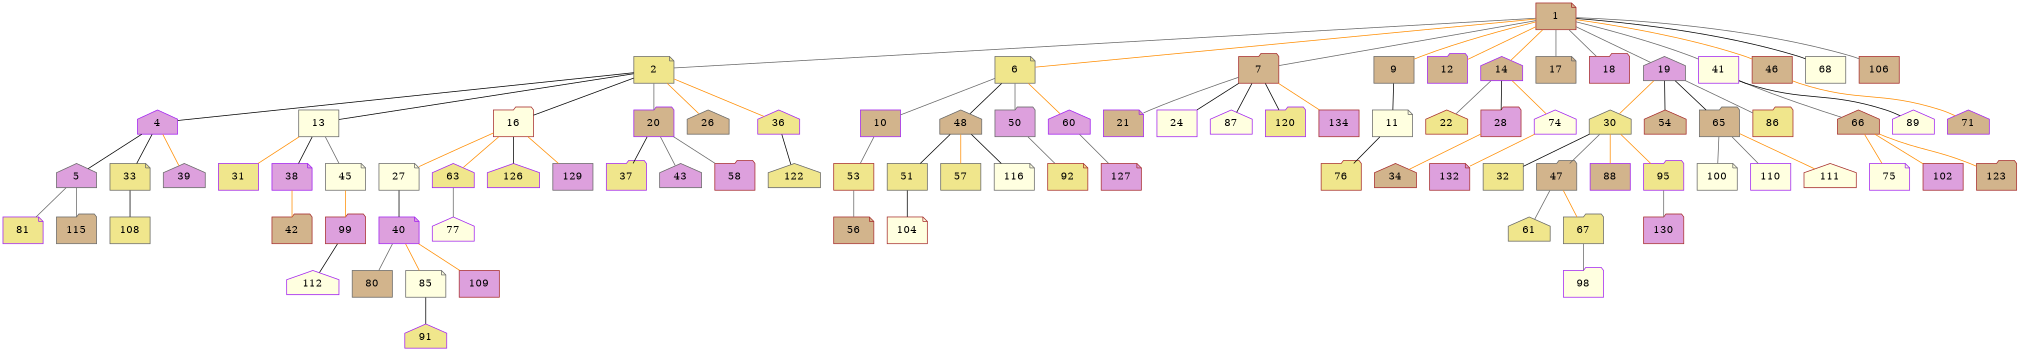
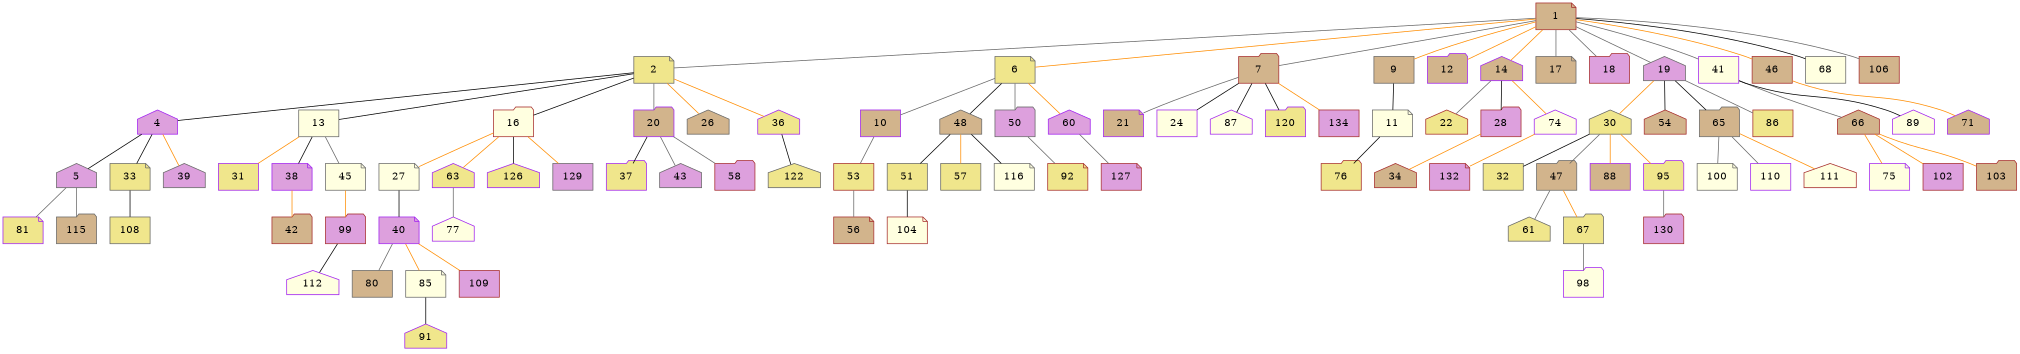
node "86": shape folder -> box
node "123": label "123" -> "103"
